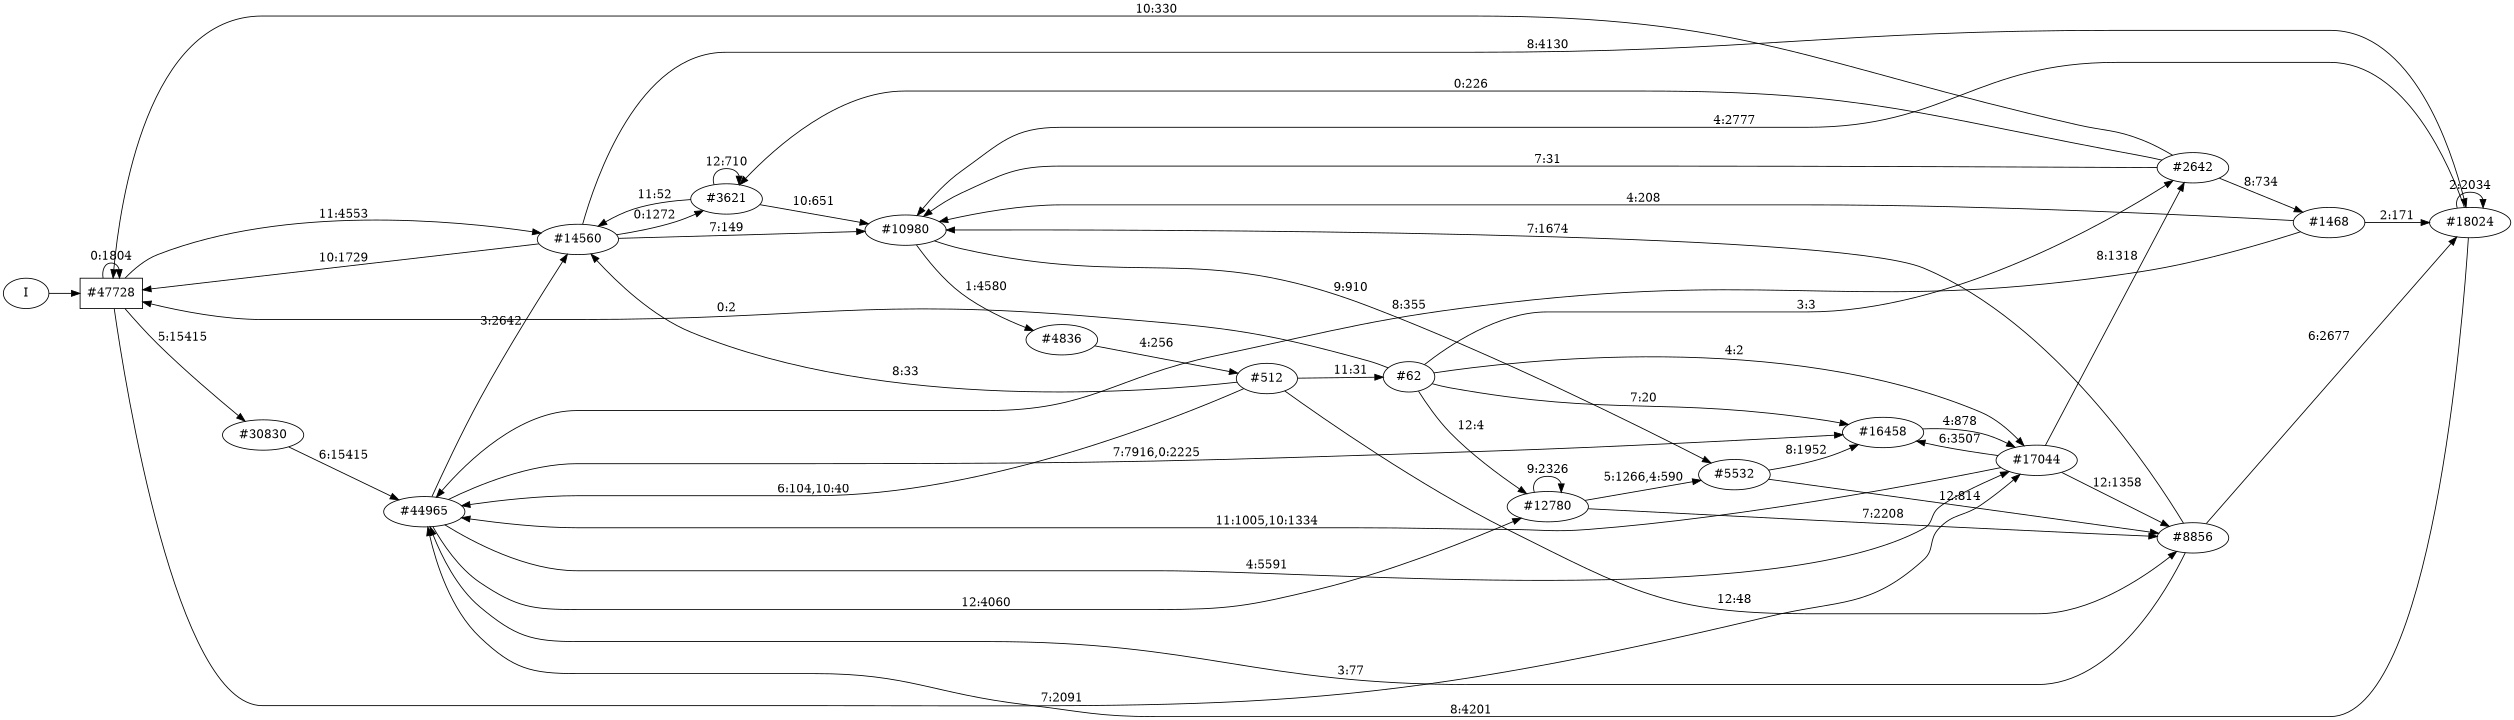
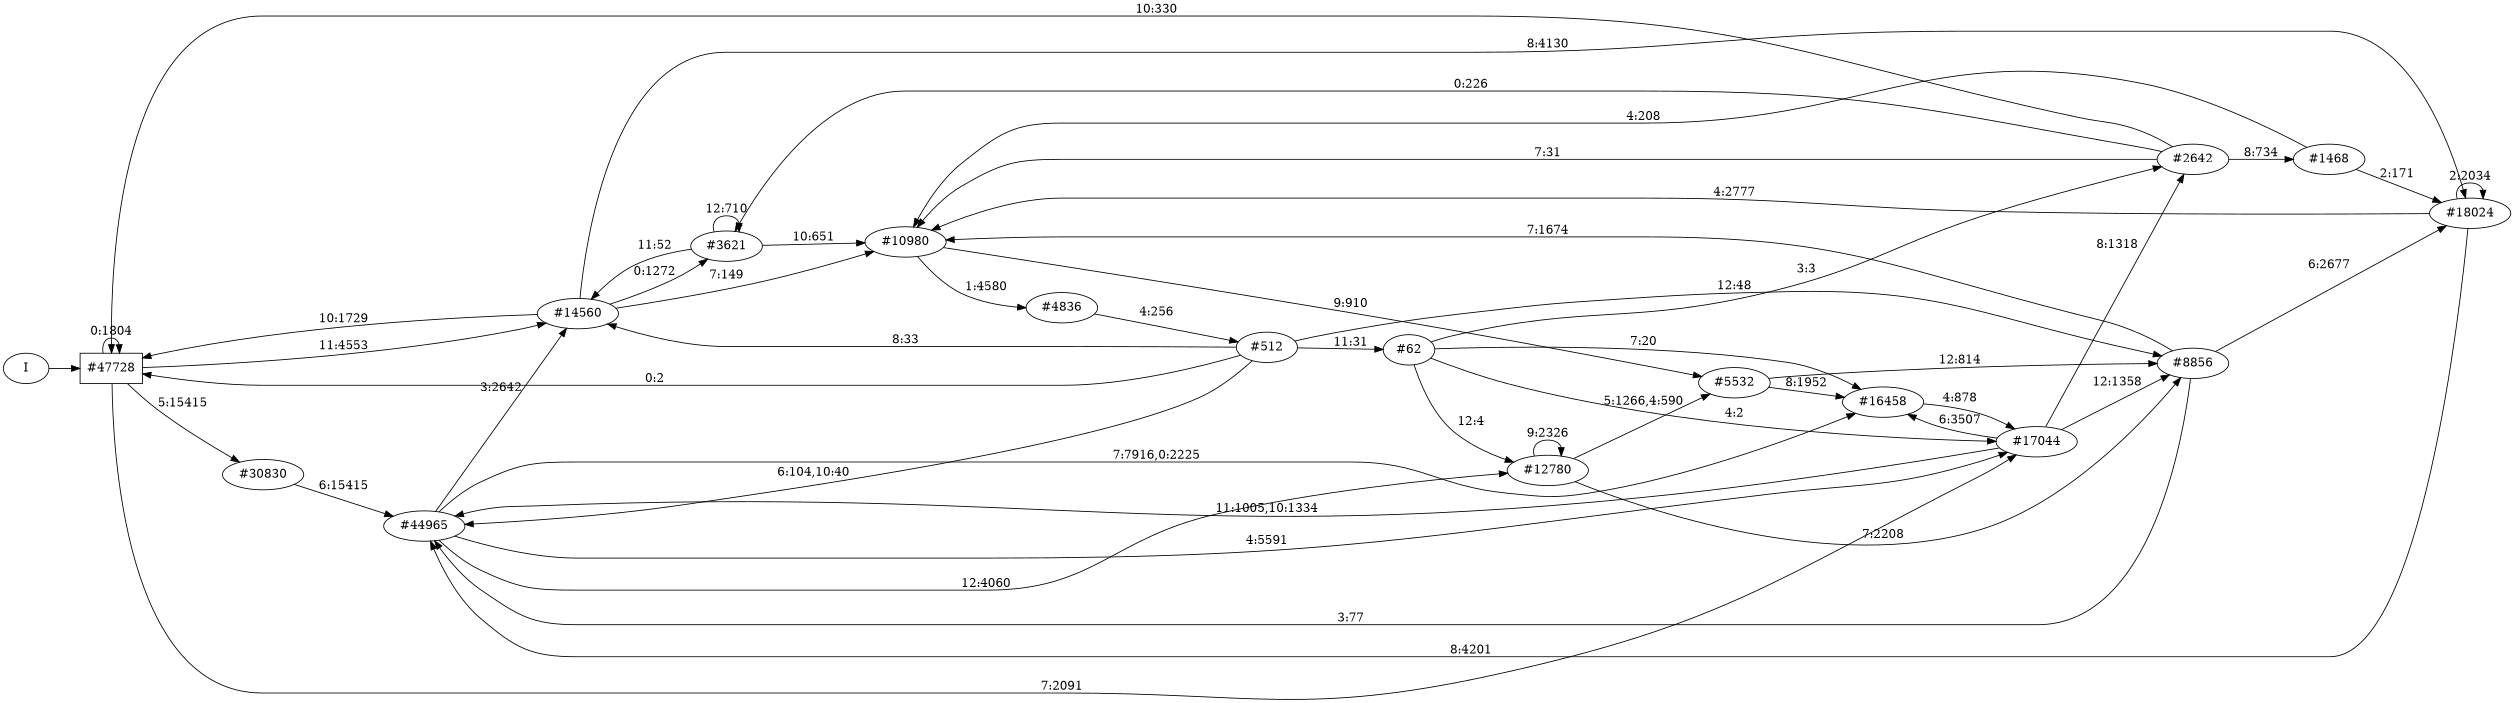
edge "#62" -> "#47728": now "#512" -> "#47728"
edge "#1468" -> "#44965": removed, label "8:355"
